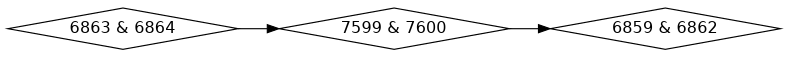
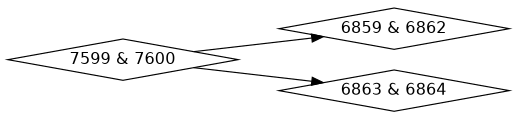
edge "6863 & 6864" -> "7599 & 7600": reversed
